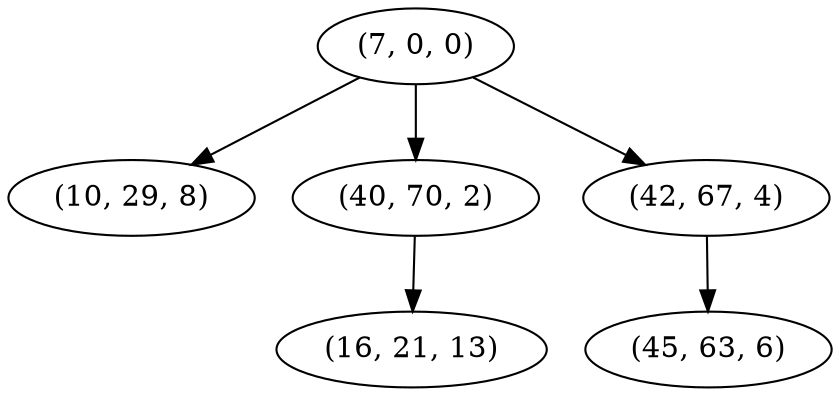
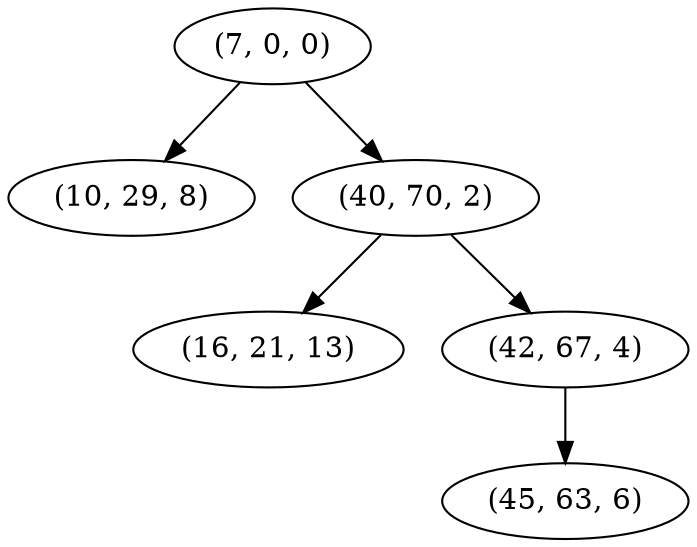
edge "(7, 0, 0)" -> "(42, 67, 4)": now "(40, 70, 2)" -> "(42, 67, 4)"
